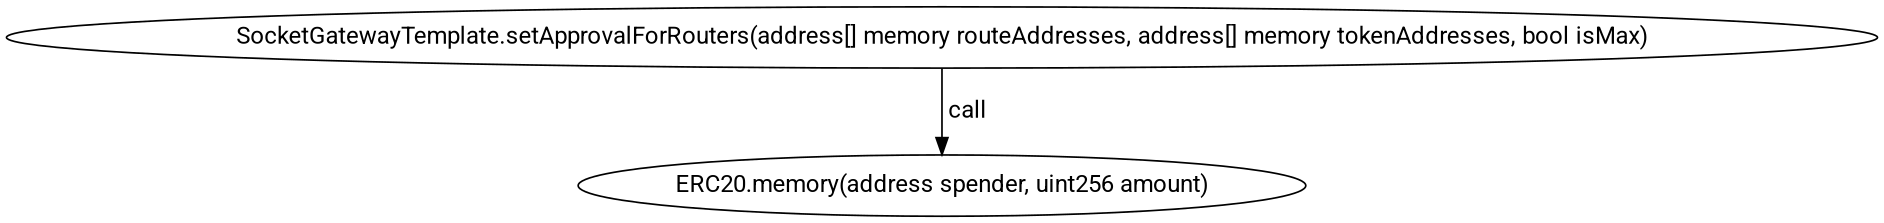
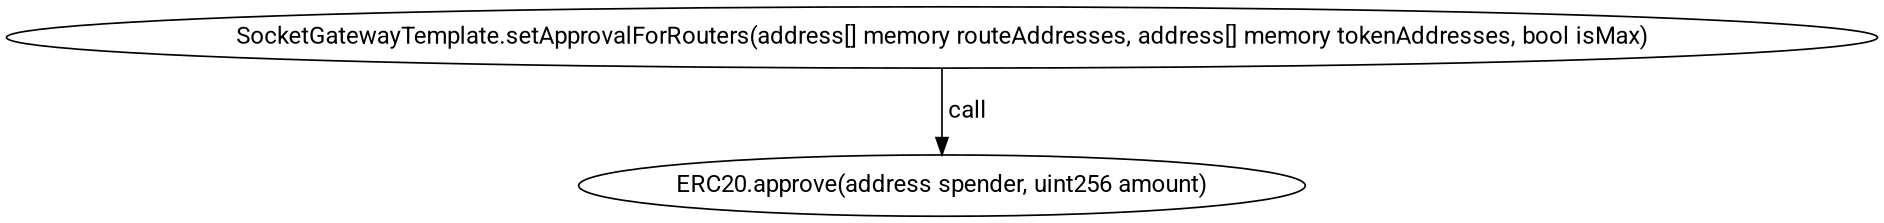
node "ERC20.memory(address spender, uint256 amount)": label "ERC20.memory(address spender, uint256 amount)" -> "ERC20.approve(address spender, uint256 amount)"
